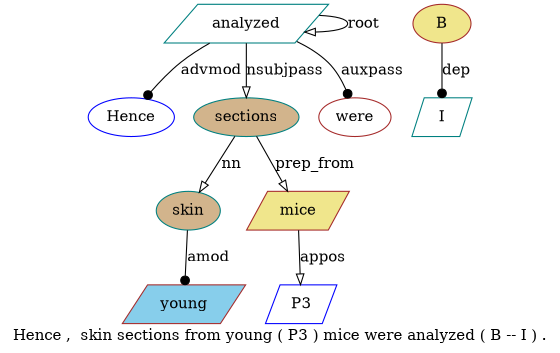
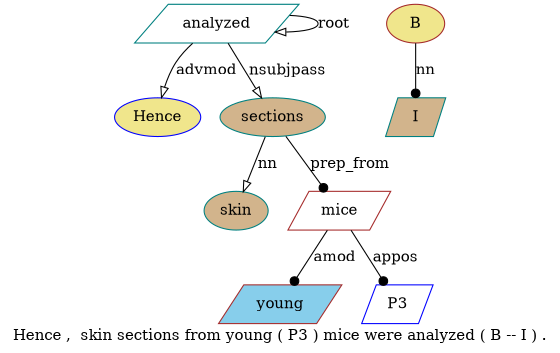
edge "analyzed" -> "Hence": arrowhead dot -> onormal
edge "B" -> "I": label "dep" -> "nn"
node "Hence": fillcolor white -> khaki
node "were": removed
node "I": fillcolor white -> tan
edge "sections" -> "mice": arrowhead onormal -> dot
node "mice": fillcolor khaki -> white
edge "mice" -> "P3": arrowhead onormal -> dot
edge "skin" -> "young": now "mice" -> "young"
